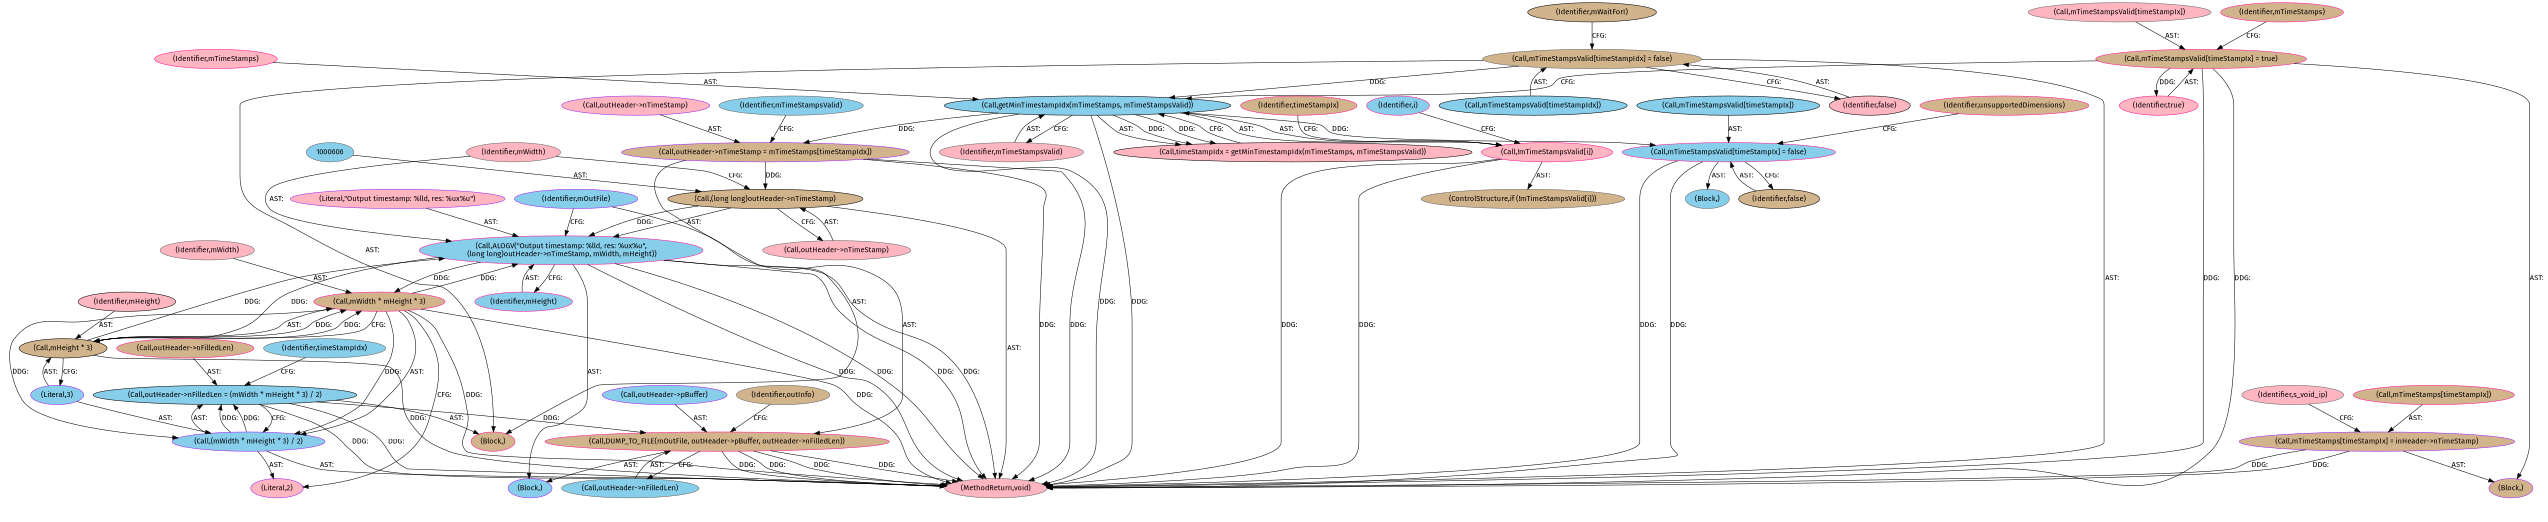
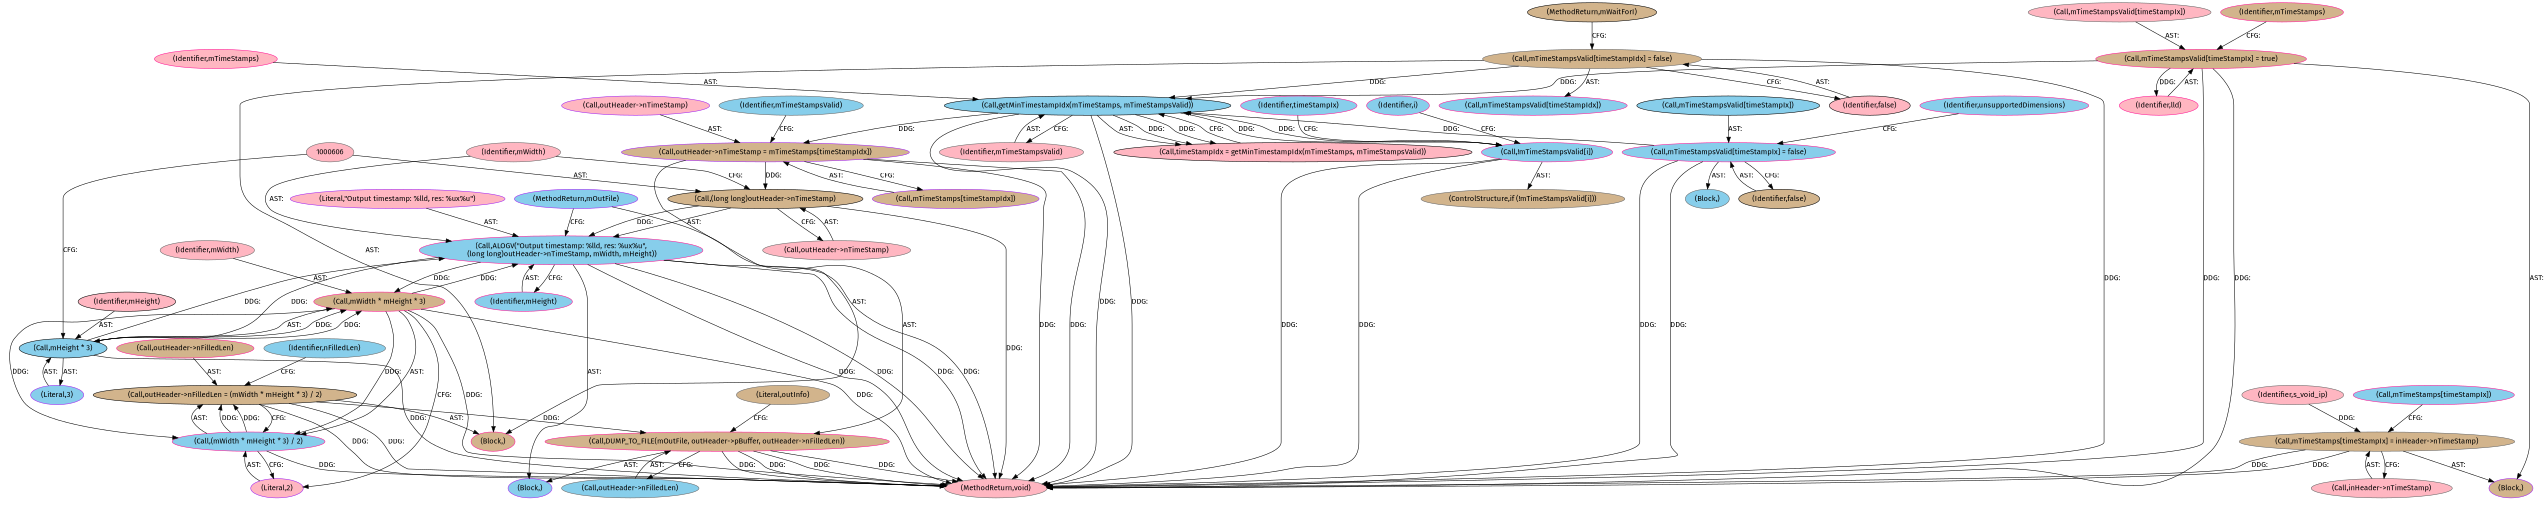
node "(Identifier,mWaitForI)": label "(Identifier,mWaitForI)" -> "(MethodReturn,mWaitForI)"
edge "(Call,mTimeStampsValid[timeStampIdx])" -> "(Call,mTimeStampsValid[timeStampIdx] = false)": reversed
edge "(Call,mTimeStampsValid[timeStampIx] = true)" -> "(Call,getMinTimestampIdx(mTimeStamps, mTimeStampsValid))": label "CFG: " -> "DDG: "
node "(Identifier,timeStampIx)": fillcolor tan -> skyblue
node "(Call,mTimeStampsValid[timeStampIdx])": color black -> deeppink
node "(Identifier,unsupportedDimensions)": fillcolor tan -> skyblue
node "(Identifier,true)": label "(Identifier,true)" -> "(Identifier,lld)"
edge "(Call,getMinTimestampIdx(mTimeStamps, mTimeStampsValid))" -> "(Call,!mTimeStampsValid[i])": label "AST: " -> "DDG: "
edge "(Call,!mTimeStampsValid[i])" -> "(Call,getMinTimestampIdx(mTimeStamps, mTimeStampsValid))": label "AST: " -> "DDG: "
edge "(Call,getMinTimestampIdx(mTimeStamps, mTimeStampsValid))" -> "(Call,mTimeStampsValid[timeStampIx] = false)": reversed
node "1000606": fillcolor skyblue -> lightpink
node "(Call,!mTimeStampsValid[i])": fillcolor lightpink -> skyblue
node "(Identifier,mOutFile)": label "(Identifier,mOutFile)" -> "(MethodReturn,mOutFile)"
node "(Call,mTimeStamps[timeStampIdx])": added
edge "(Call,mTimeStampsValid[timeStampIdx] = false)" -> "(MethodReturn,void)": label "AST: " -> "DDG: "
edge "(Call,mWidth * mHeight * 3)" -> "(Call,mHeight * 3)": now "1000606" -> "(Call,mHeight * 3)"
node "(Call,mHeight * 3)": fillcolor tan -> skyblue
node "(Identifier,timeStampIdx)": label "(Identifier,timeStampIdx)" -> "(Identifier,nFilledLen)"
edge "(Call,(long long)outHeader->nTimeStamp)" -> "(MethodReturn,void)": label "AST: " -> "DDG: "
edge "(Call,mHeight * 3)" -> "(Literal,3)": label "CFG: " -> "AST: "
node "(Call,outHeader->nFilledLen = (mWidth * mHeight * 3) / 2)": fillcolor skyblue -> tan
node "(Call,outHeader->pBuffer)": removed
node "(Identifier,outInfo)": label "(Identifier,outInfo)" -> "(Literal,outInfo)"
node "(Call,mTimeStamps[timeStampIx])": fillcolor tan -> skyblue
edge "(Literal,3)" -> "(Call,(mWidth * mHeight * 3) / 2)": now "(Literal,2)" -> "(Call,(mWidth * mHeight * 3) / 2)"
edge "(Identifier,s_void_ip)" -> "(Call,mTimeStamps[timeStampIx] = inHeader->nTimeStamp)": label "CFG: " -> "DDG: "
edge "(Call,mTimeStamps[timeStampIx])" -> "(Call,mTimeStamps[timeStampIx] = inHeader->nTimeStamp)": label "AST: " -> "CFG: "
node "(Call,(mWidth * mHeight * 3) / 2)": color purple -> deeppink
node "(Call,mTimeStamps[timeStampIx] = inHeader->nTimeStamp)": color purple -> gray40
edge "(Call,(mWidth * mHeight * 3) / 2)" -> "(Literal,2)": label "AST: " -> "CFG: "
edge "(Call,(mWidth * mHeight * 3) / 2)" -> "(MethodReturn,void)": label "AST: " -> "DDG: "
node "(Call,inHeader->nTimeStamp)": added
